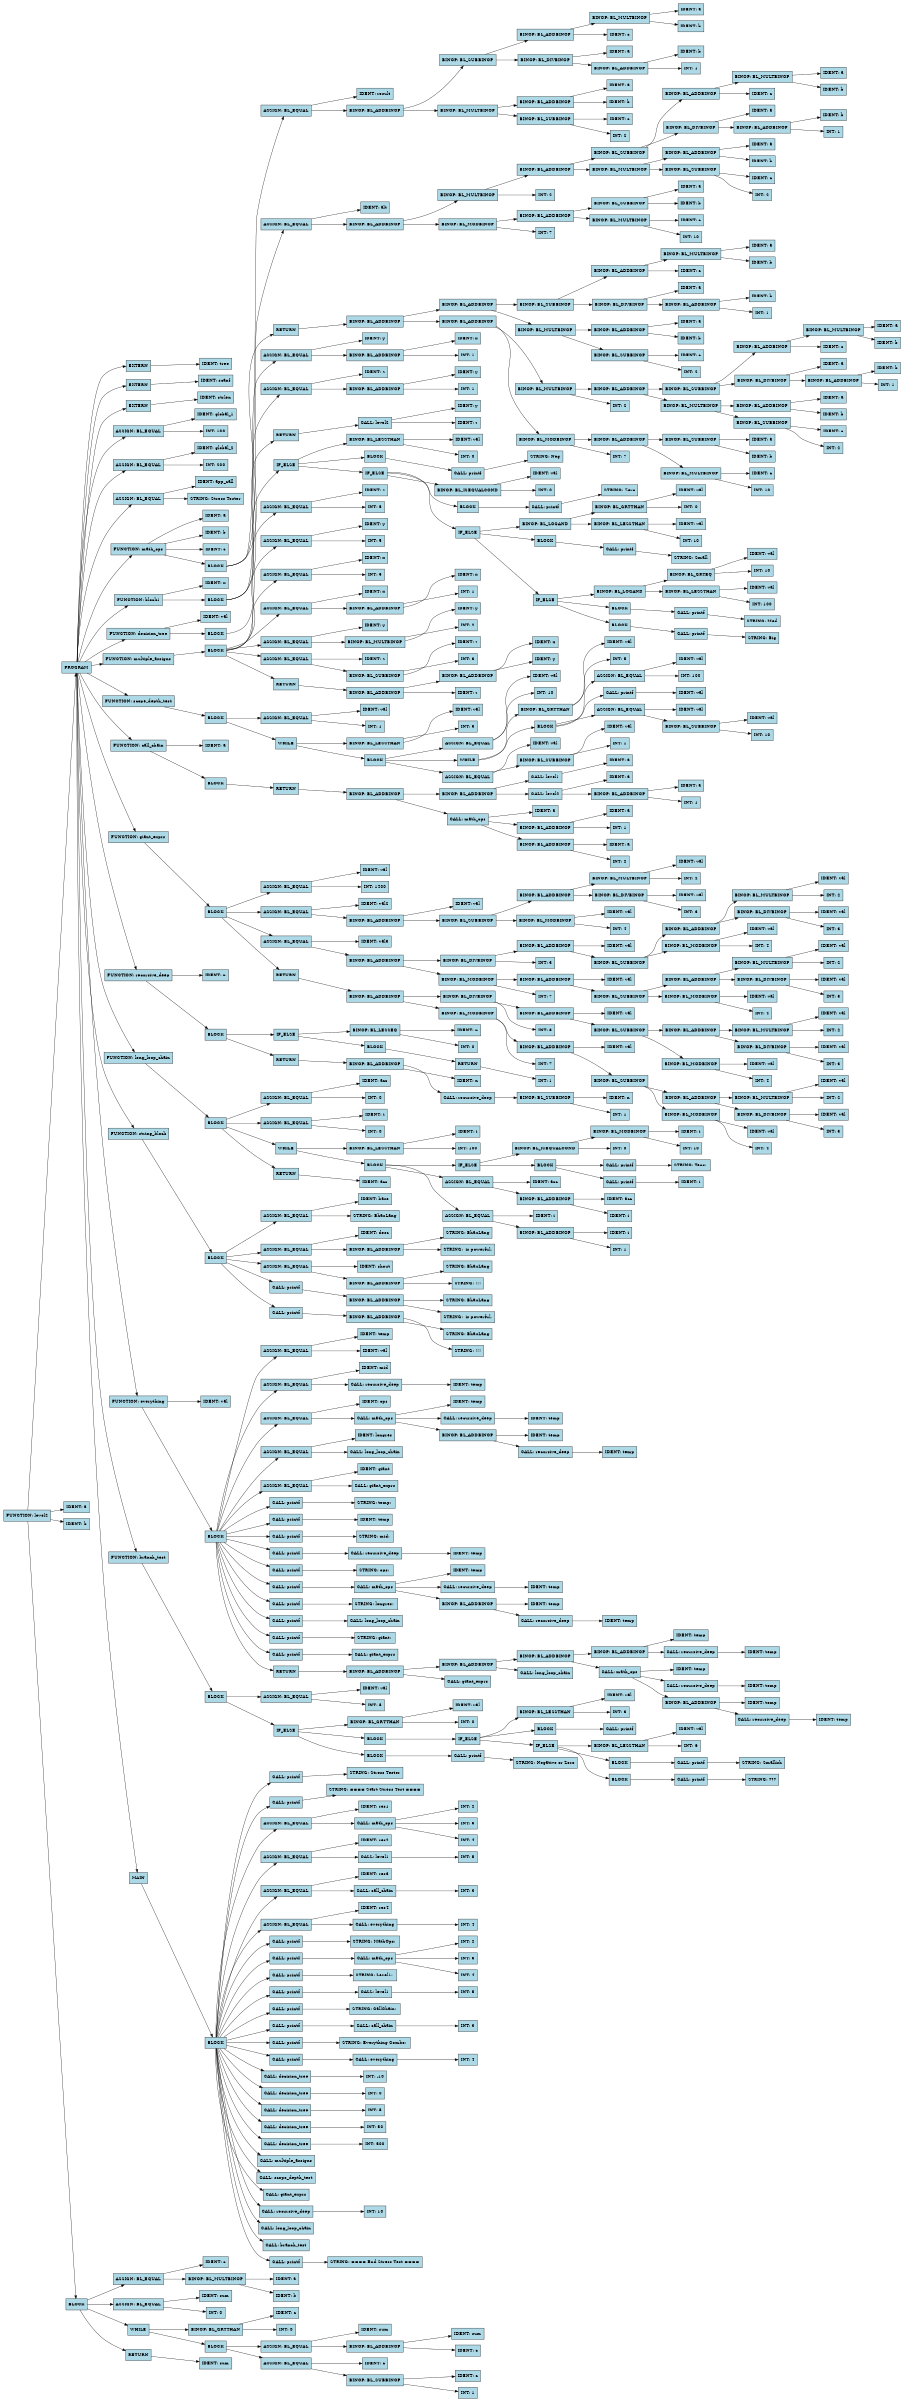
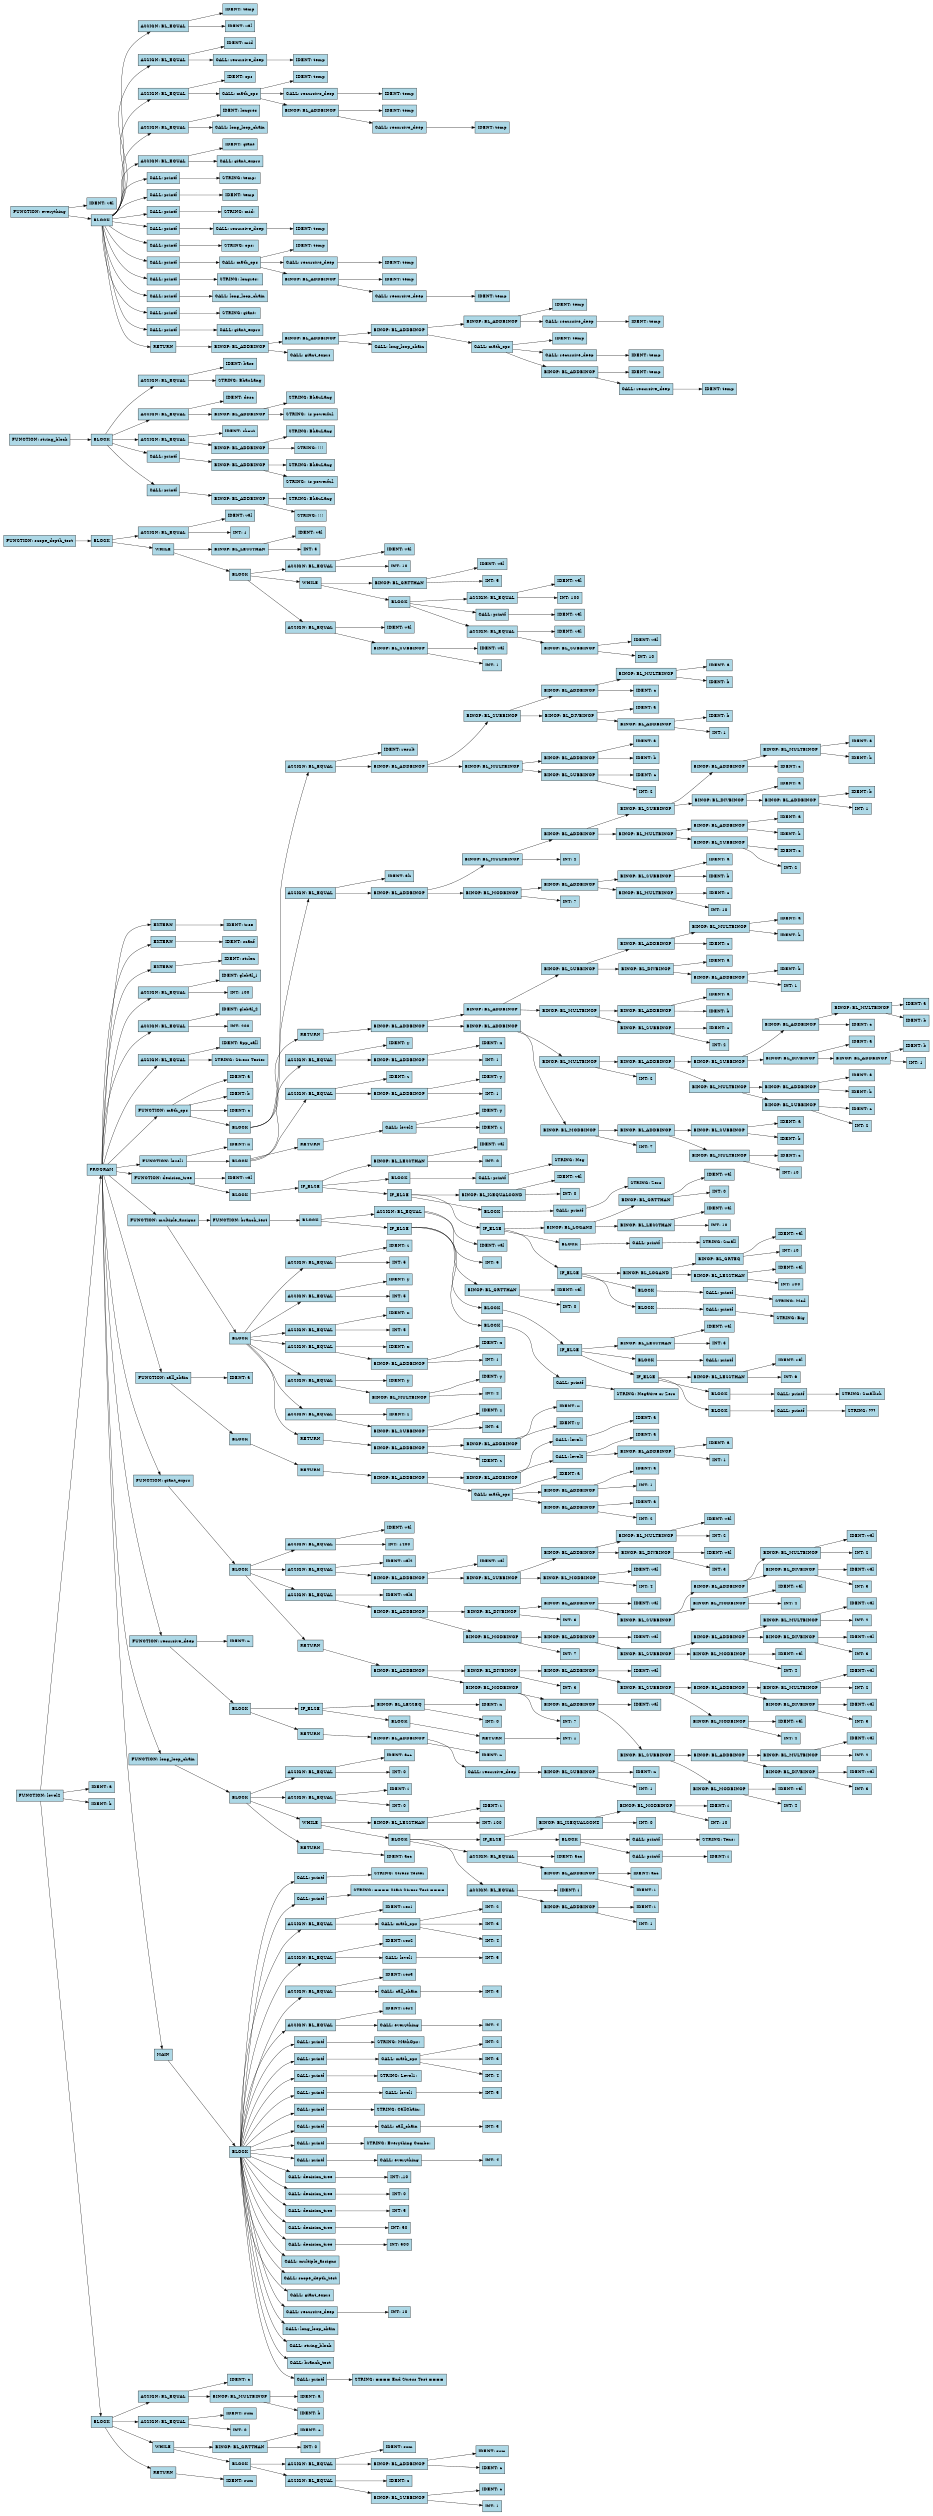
node "FUNCTION: block1": label "FUNCTION: block1" -> "FUNCTION: level1"
edge "PROGRAM" -> "FUNCTION: scope_depth_test": removed
edge "PROGRAM" -> "FUNCTION: string_block": removed
edge "PROGRAM" -> "FUNCTION: everything": removed
edge "PROGRAM" -> "FUNCTION: branch_test": now "FUNCTION: multiple_assigns" -> "FUNCTION: branch_test"
node "CALL: string_block": added
